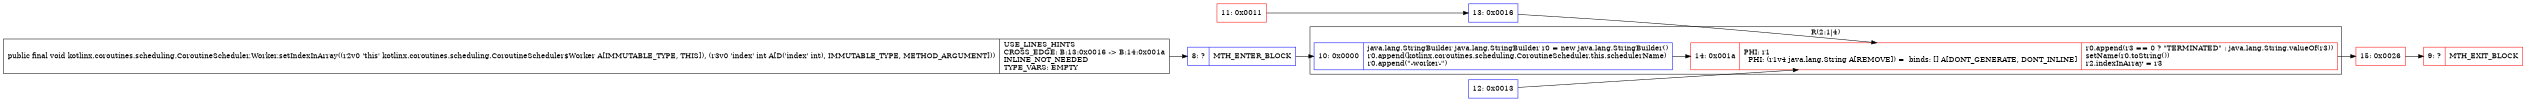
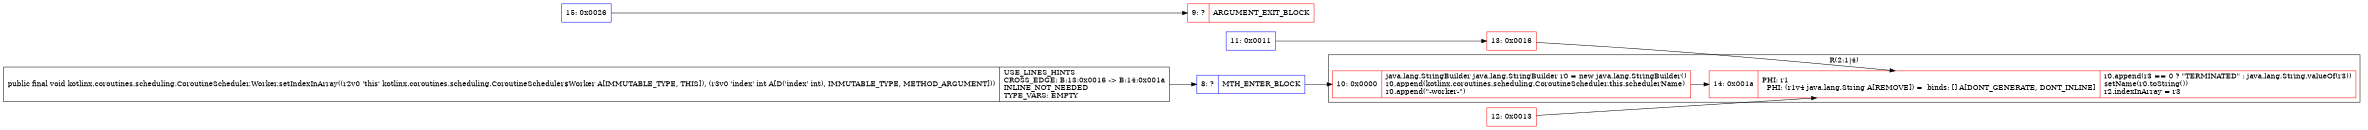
node "11: 0x0011": color red -> blue
node "13: 0x0016": color blue -> red
node "10: 0x0000": color blue -> red
edge "14: 0x001a" -> "15: 0x0026": removed
node "15: 0x0026": color red -> blue
node "9: ?": text "MTH_EXIT_BLOCK" -> "ARGUMENT_EXIT_BLOCK"
node "12: 0x0013": color blue -> red
